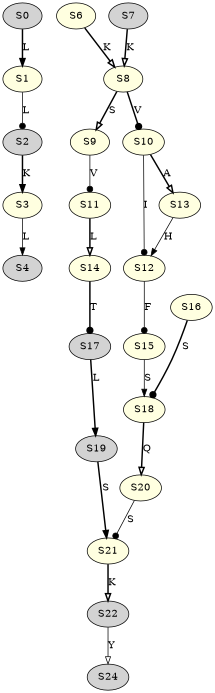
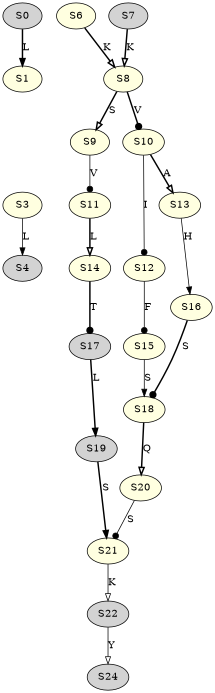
node "S2": removed
edge "S13" -> "S12": now "S13" -> "S16"
edge "S21" -> "S22": style bold -> solid
